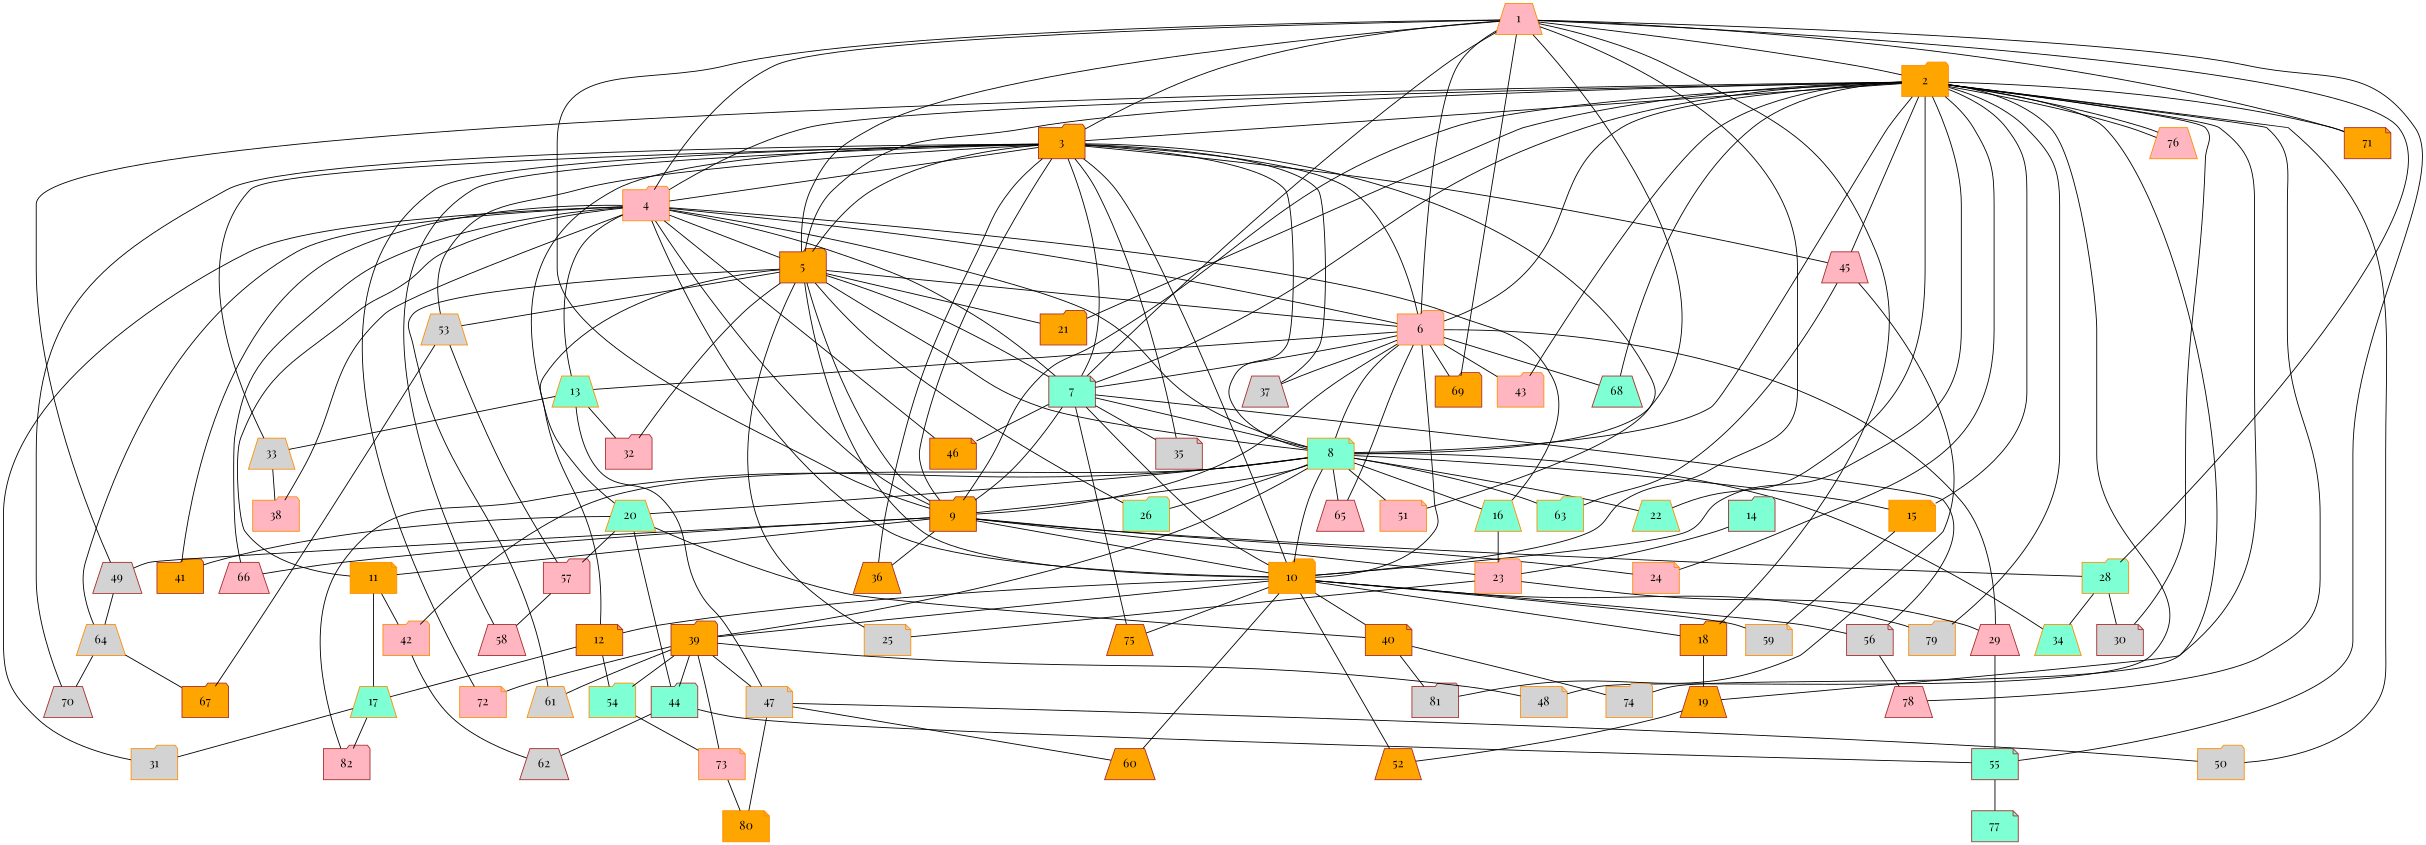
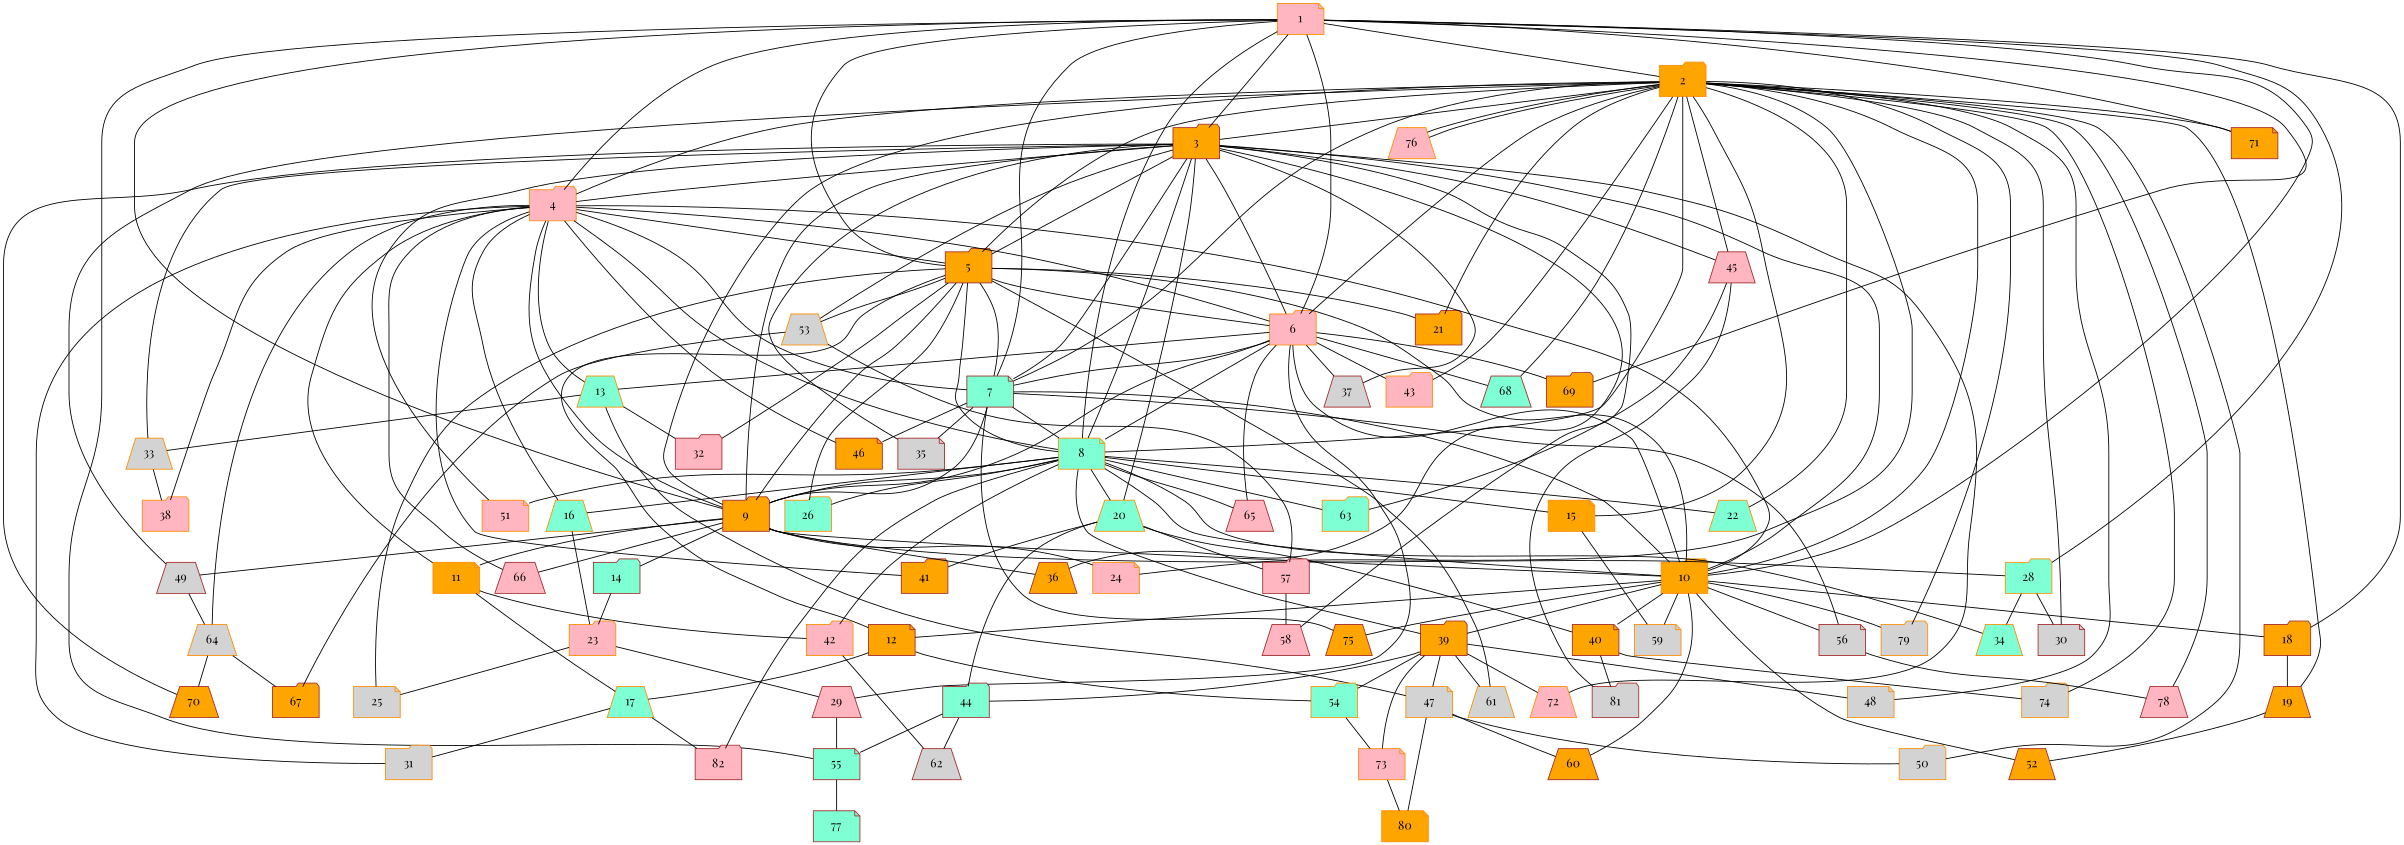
node "1": shape trapezium -> note
edge "9" -- "23": now "9" -- "14"
node "70": fillcolor lightgrey -> orange
node "72": shape note -> trapezium
